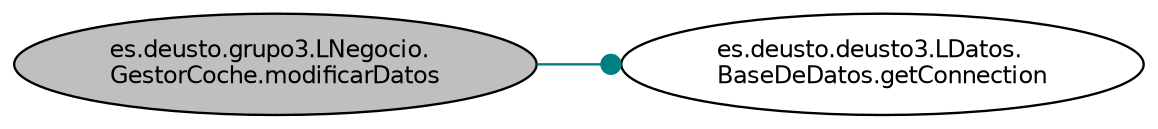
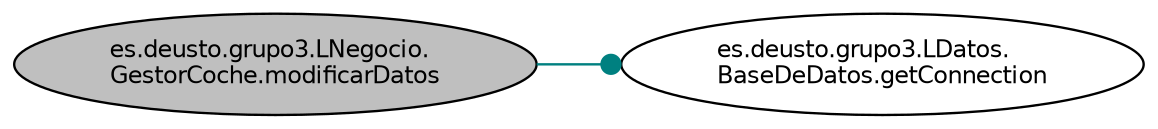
node "es.deusto.deusto3.LDatos. BaseDeDatos.getConnection": label "es.deusto.deusto3.LDatos. BaseDeDatos.getConnection" -> "es.deusto.grupo3.LDatos. BaseDeDatos.getConnection"
